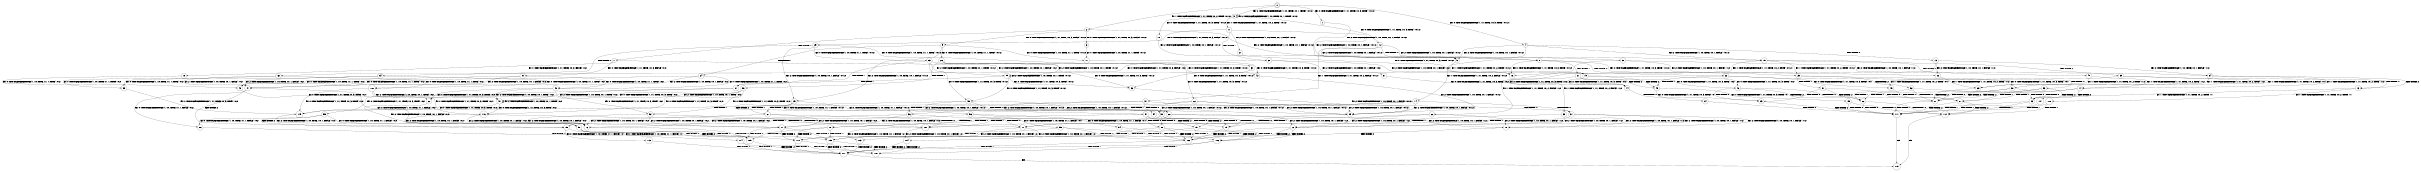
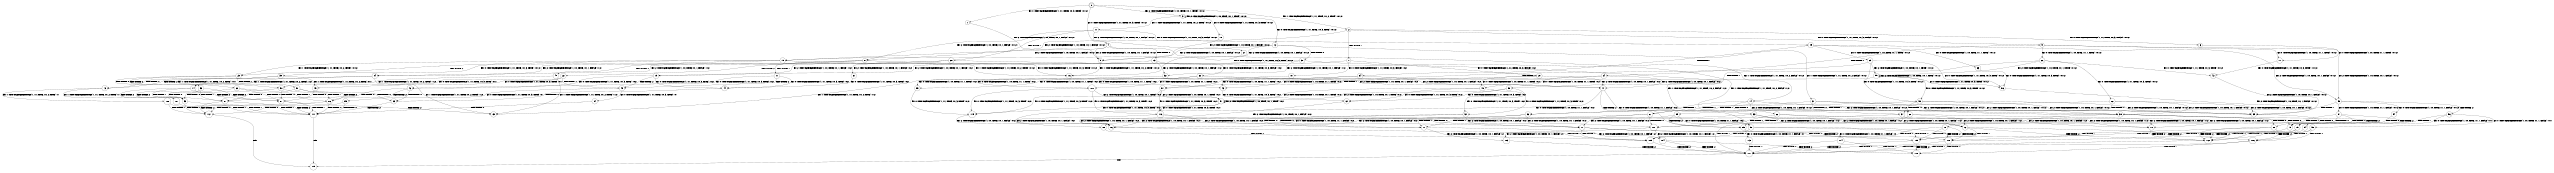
edge "69" -> "81": reversed
edge "38" -> "78": now "38" -> "117"
